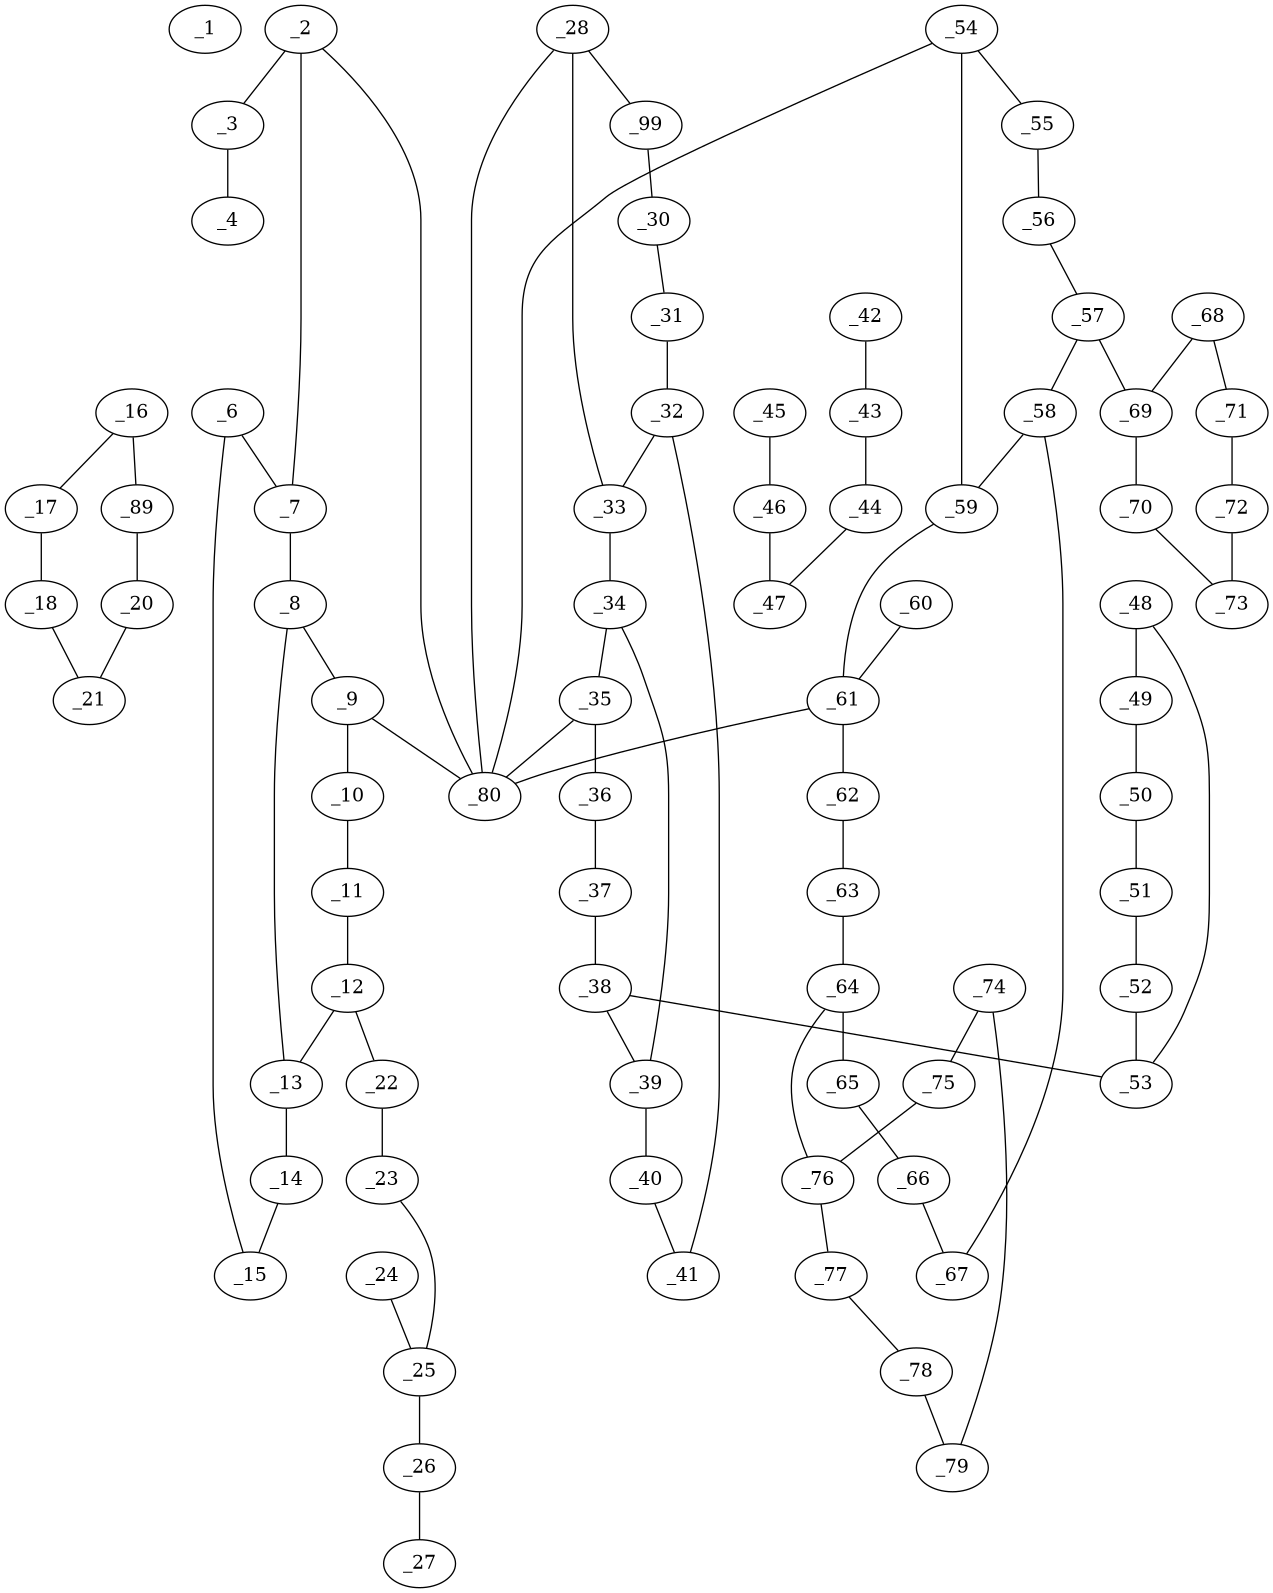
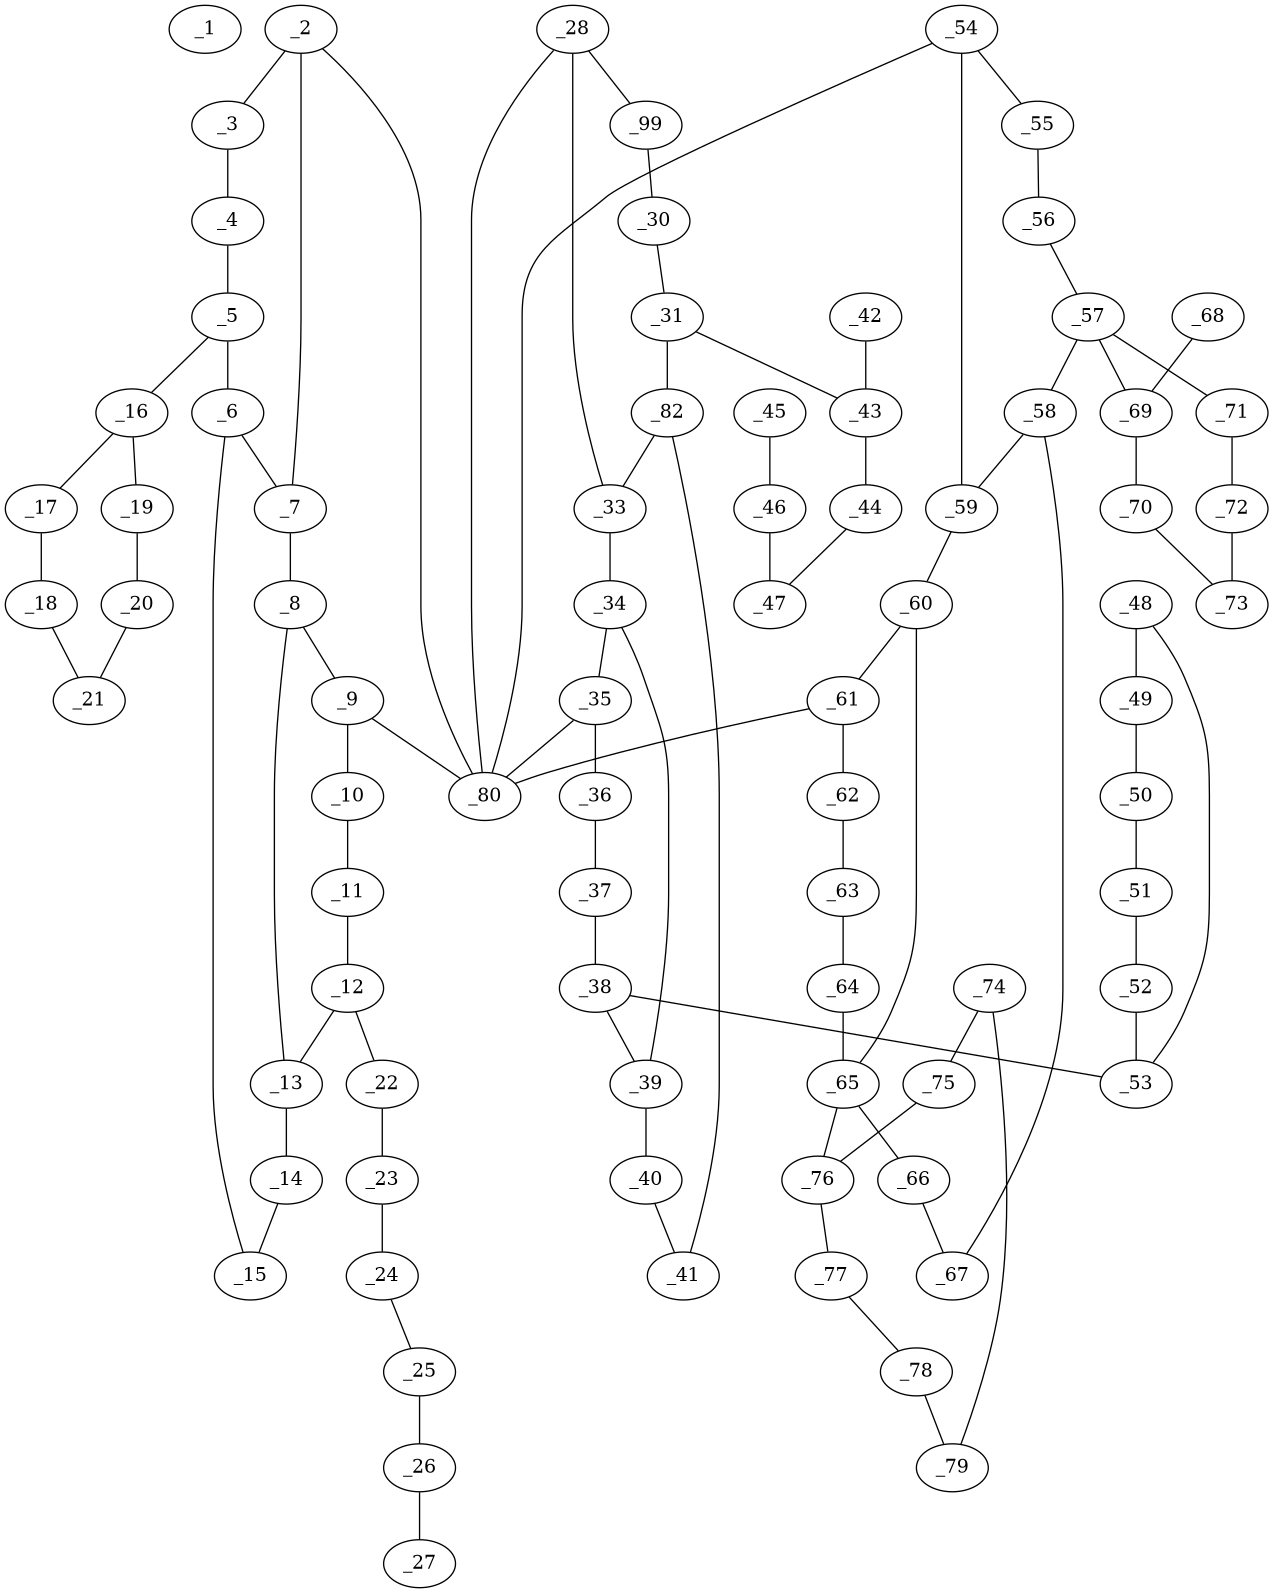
node "_5": added
edge "_31" -- "_43": added
edge "_68" -- "_71": now "_57" -- "_71"
node "_32": label "_32" -> "_82"
node "_89": label "_89" -> "_19"
edge "_59" -- "_61": now "_59" -- "_60"
edge "_60" -- "_65": added
edge "_64" -- "_76": now "_65" -- "_76"
edge "_23" -- "_25": now "_23" -- "_24"
